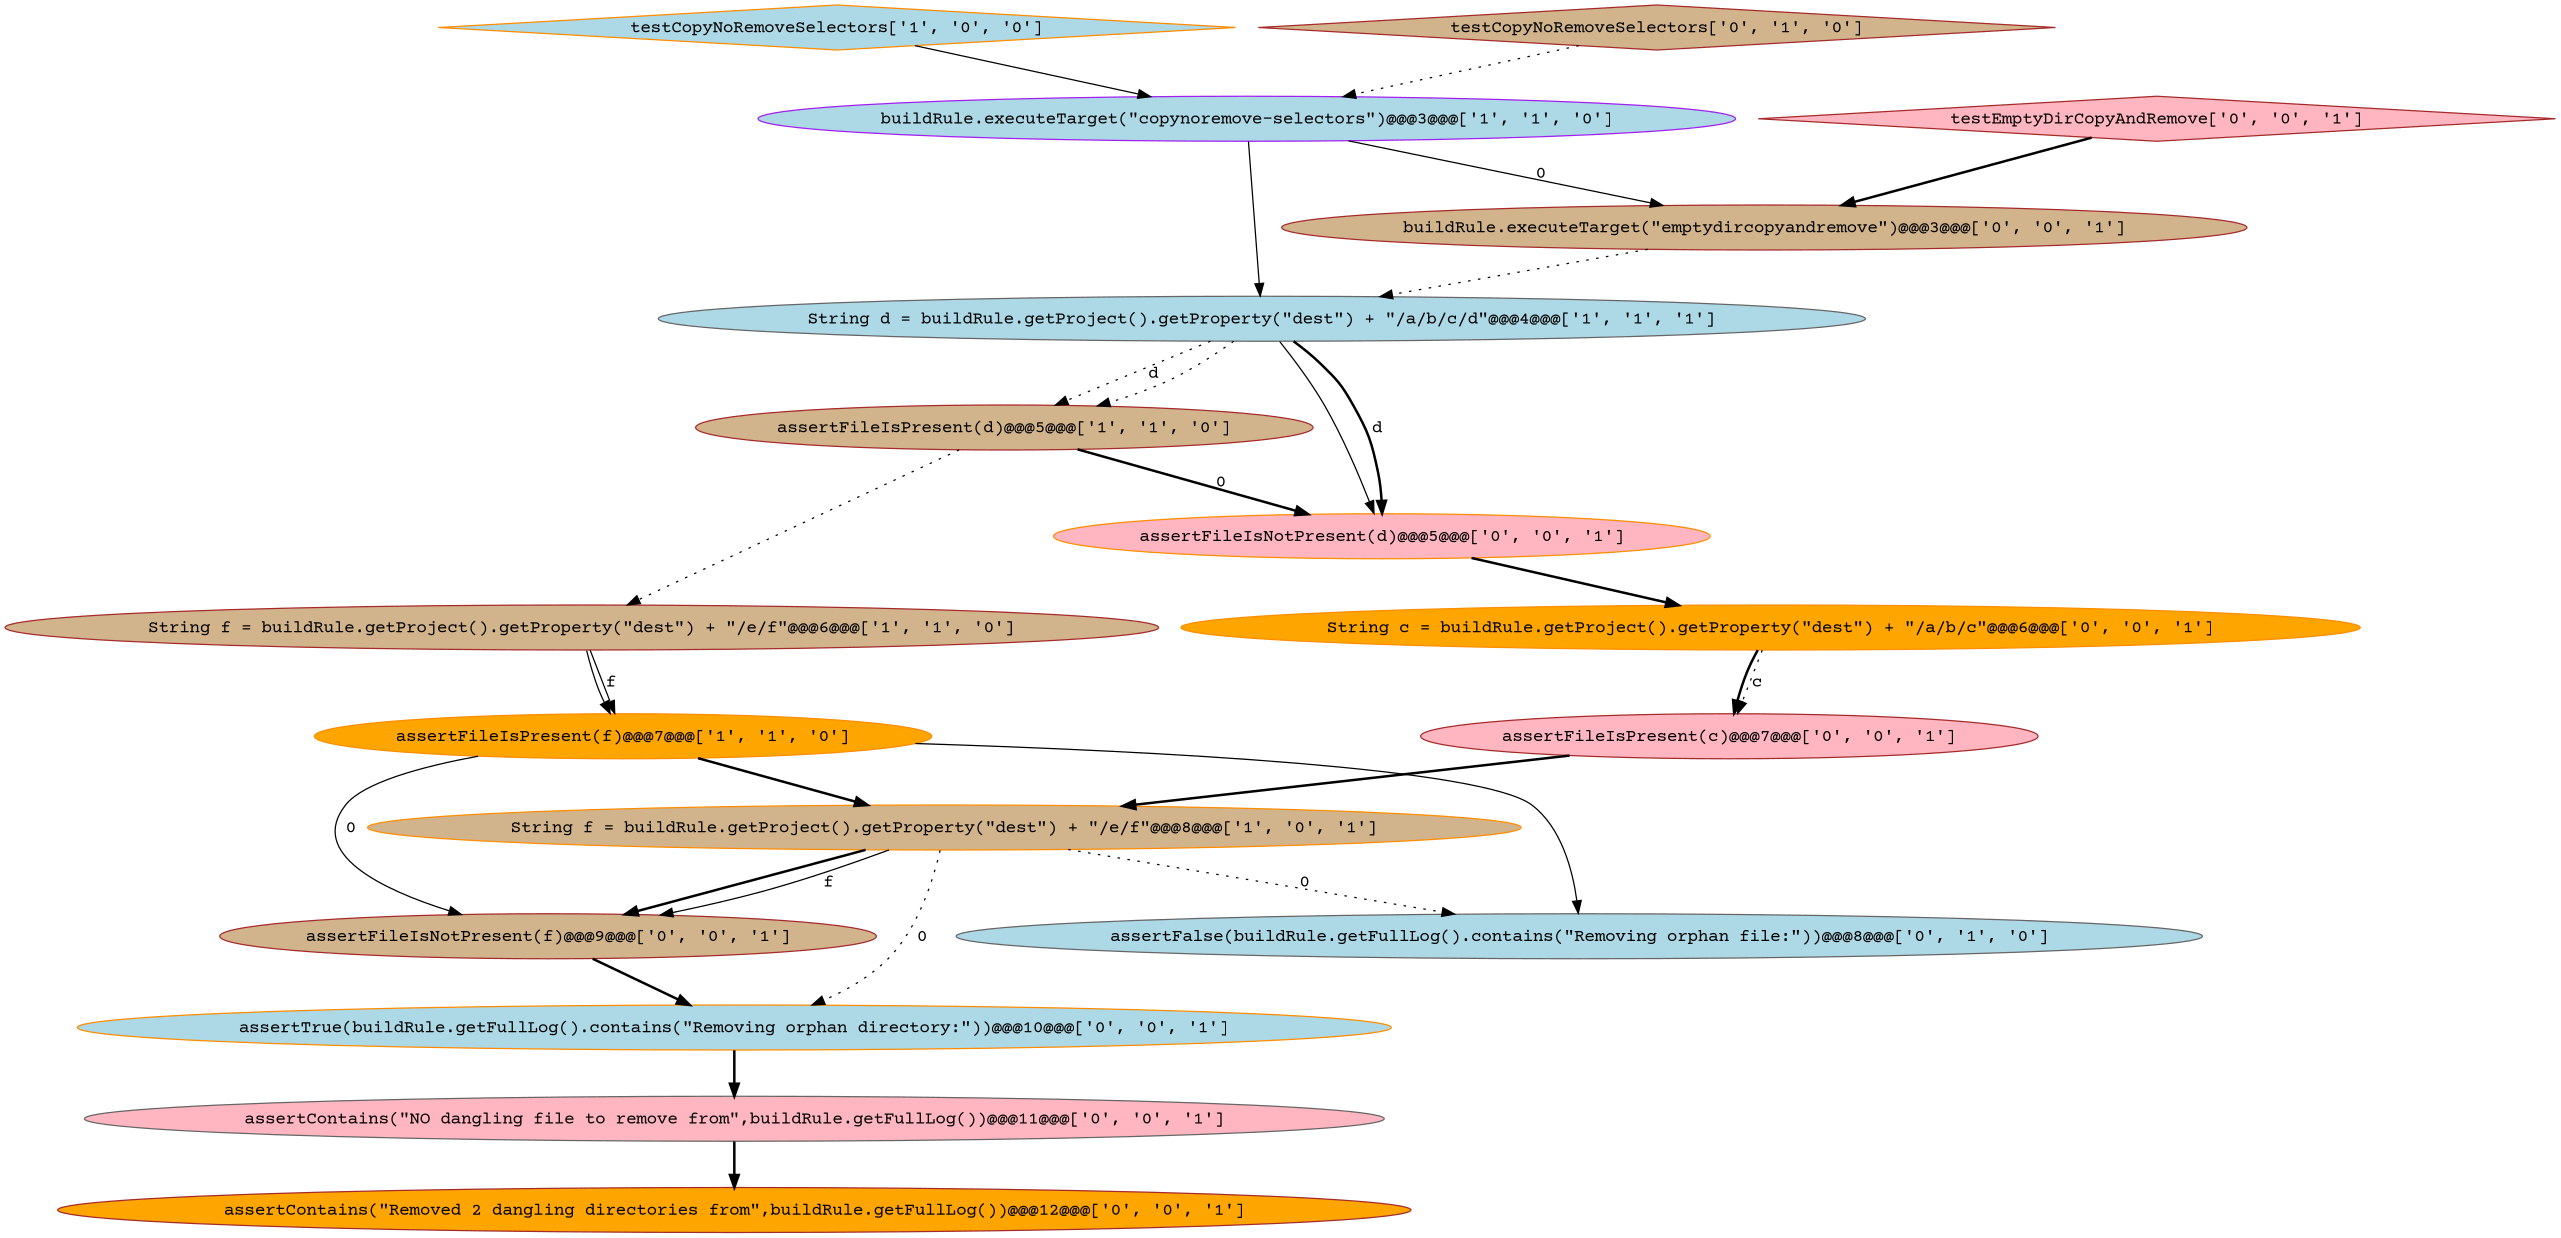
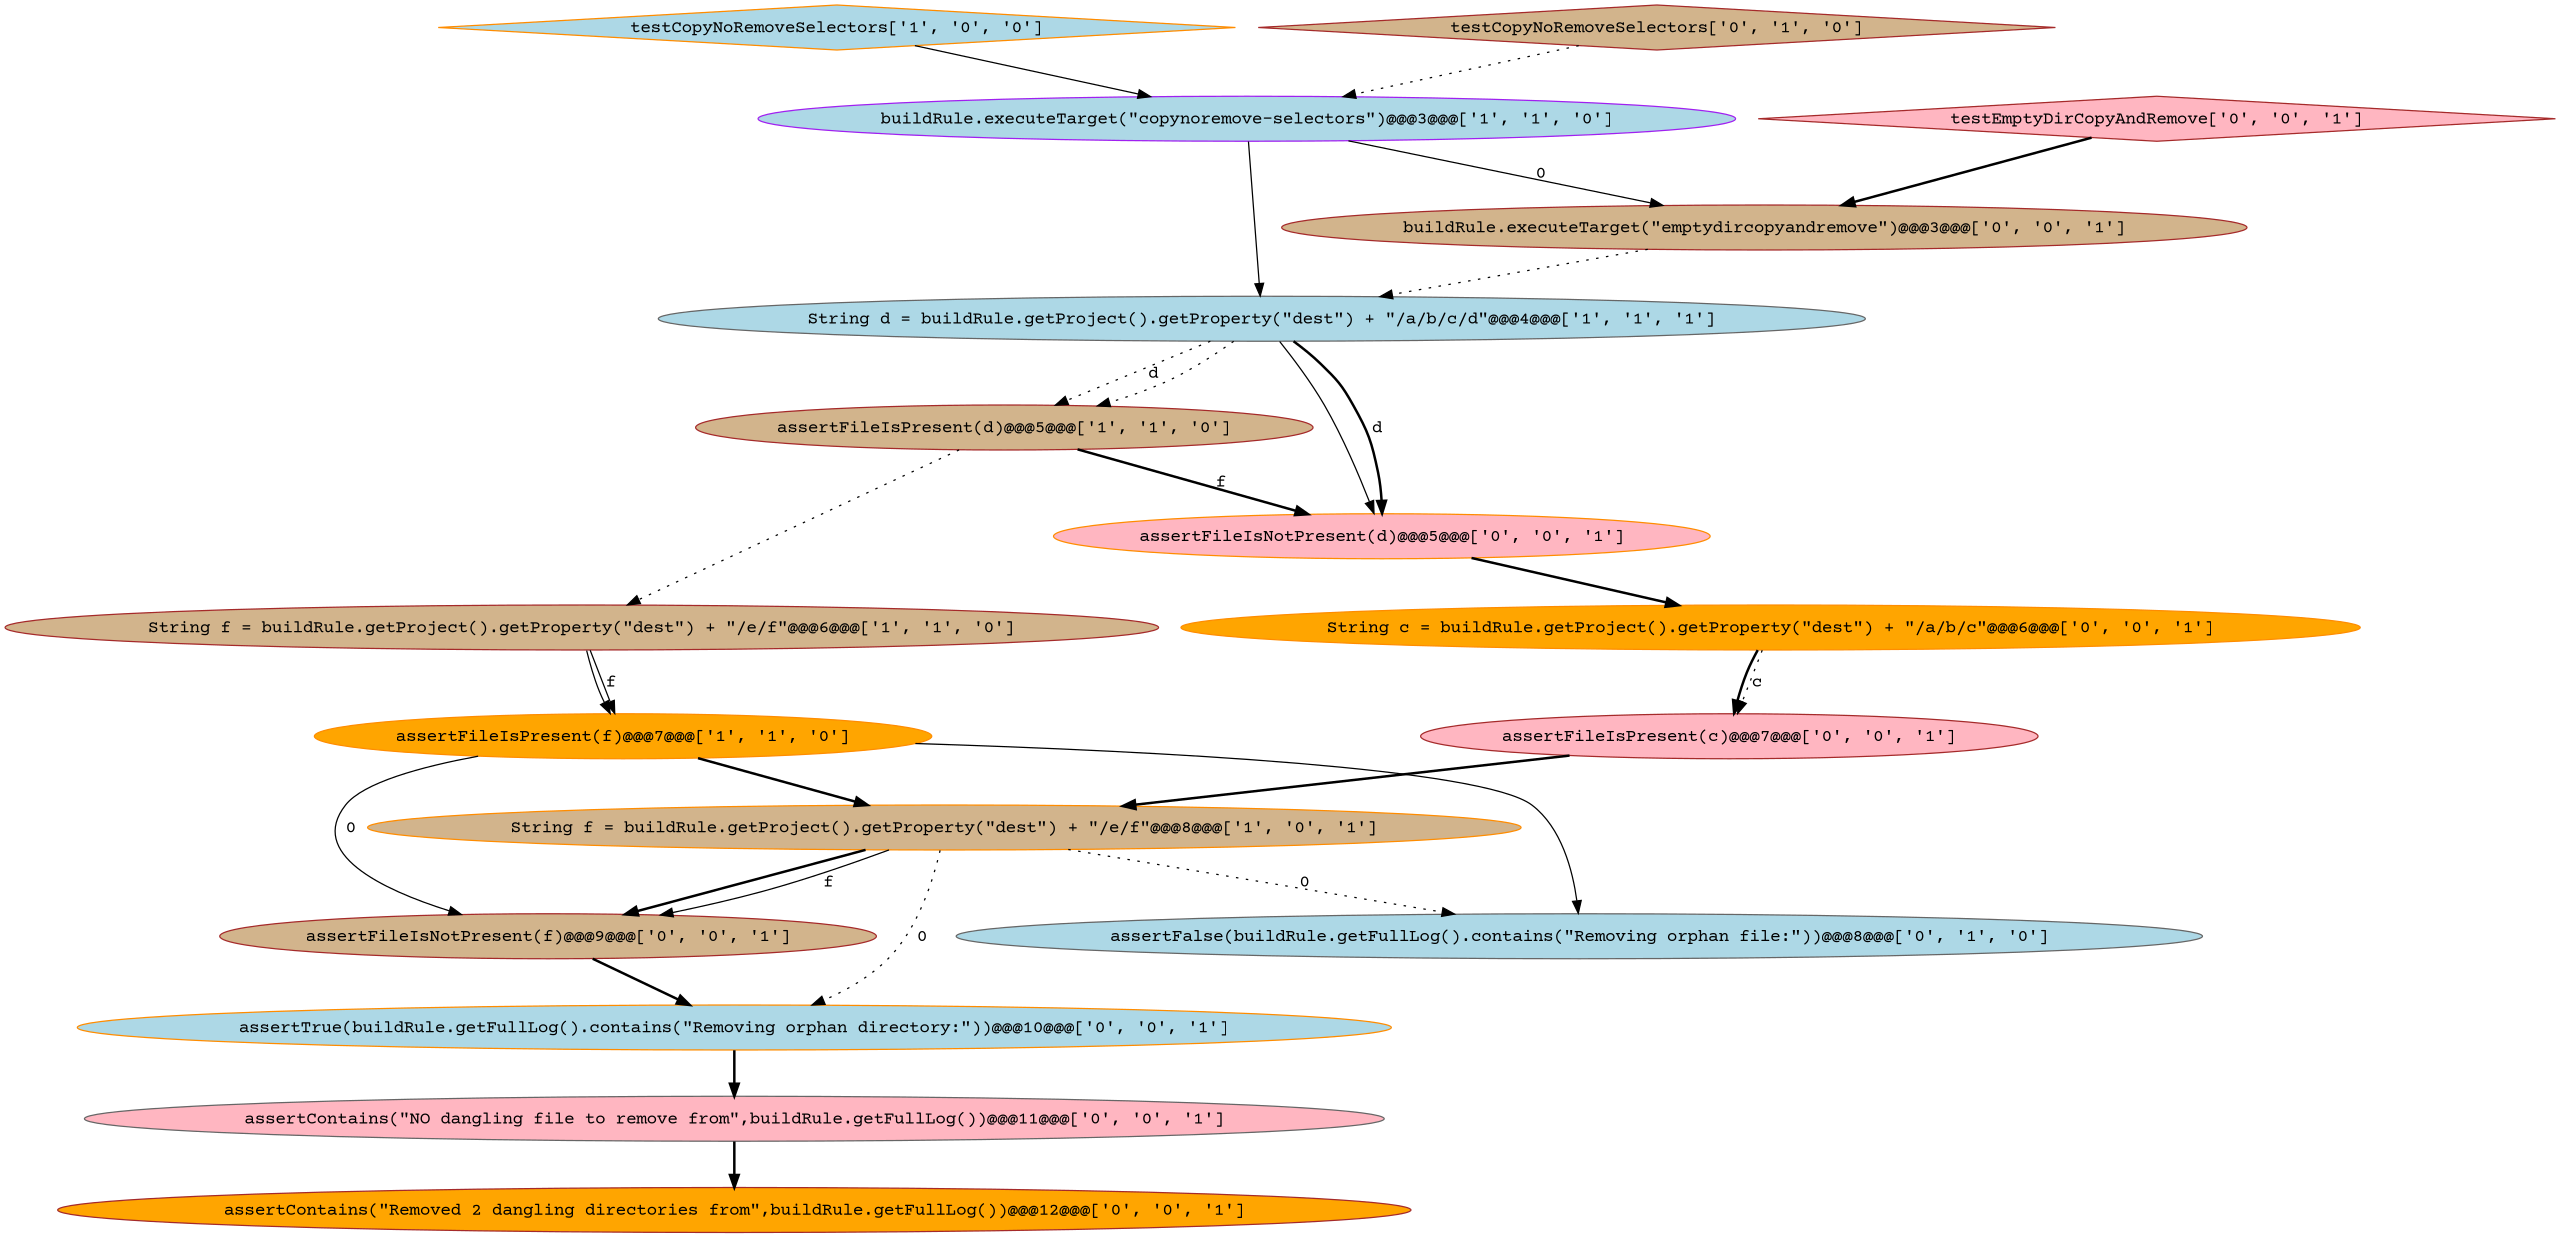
edge "assertFileIsPresent(d)@@@5@@@['1', '1', '0']" -> "assertFileIsNotPresent(d)@@@5@@@['0', '0', '1']": label "0" -> "f"
